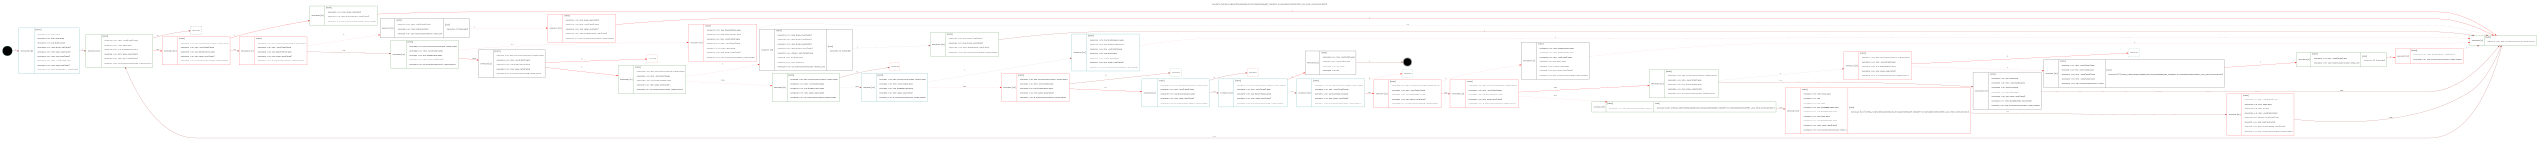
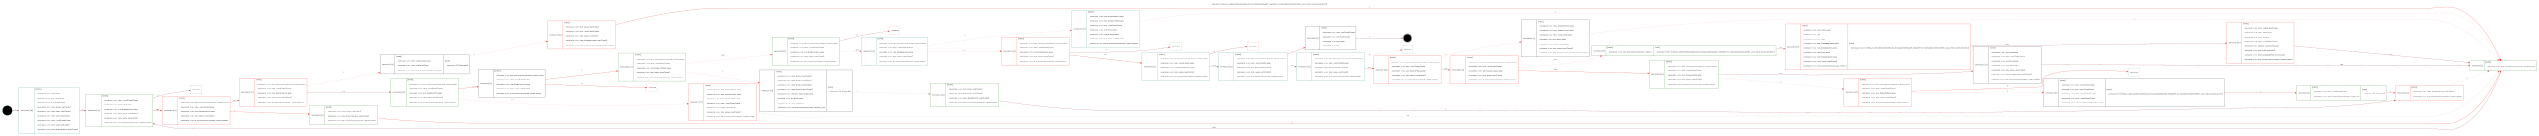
edge "0x401c80 [23]" -> "0x401e36 [5]": now "0x401c80 [23]" -> "0x401d37 [12]"
